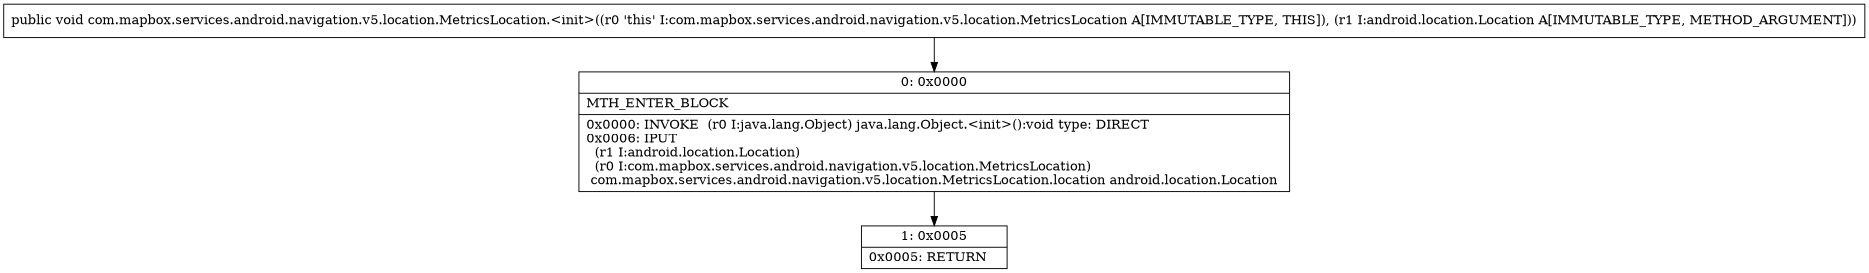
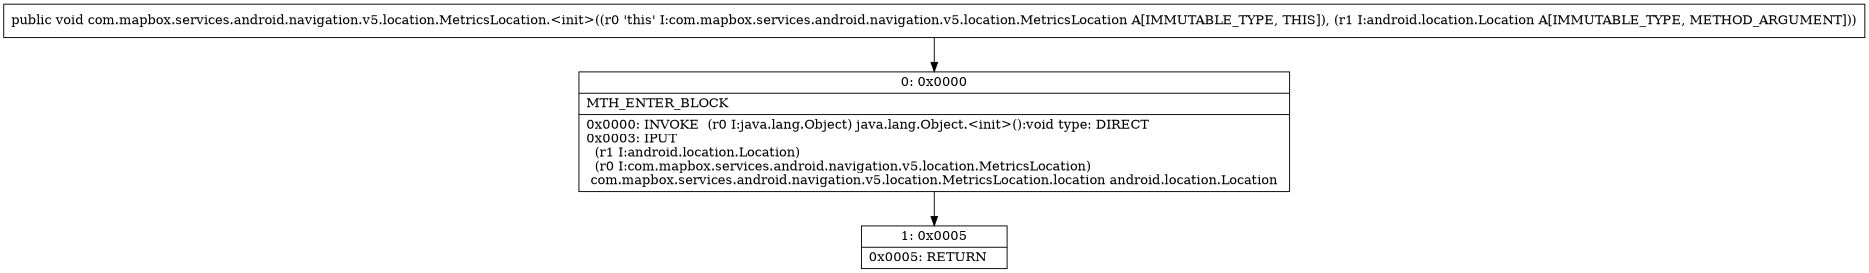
node "0: 0x0000": text "0x0006: IPUT" -> "0x0003: IPUT"
